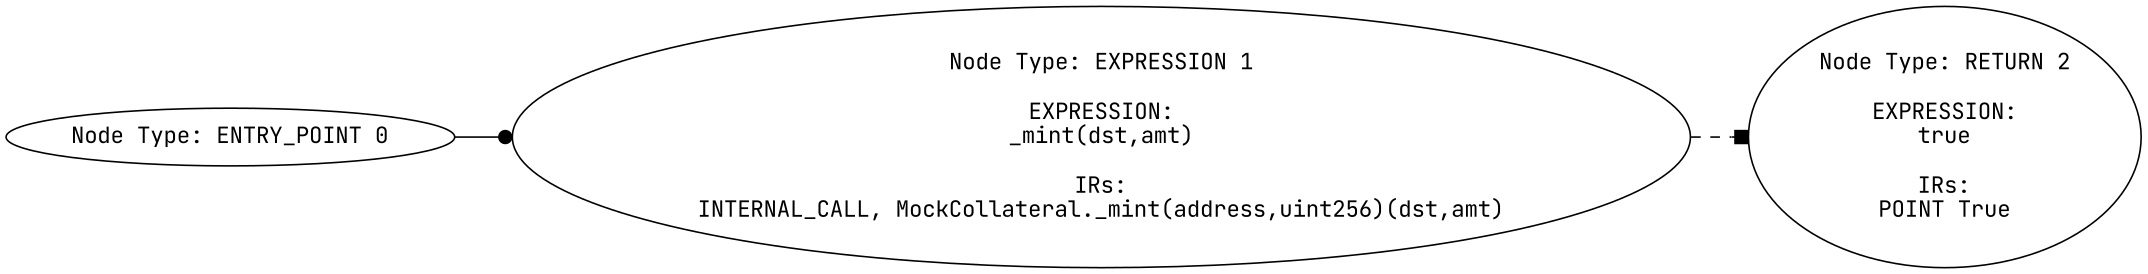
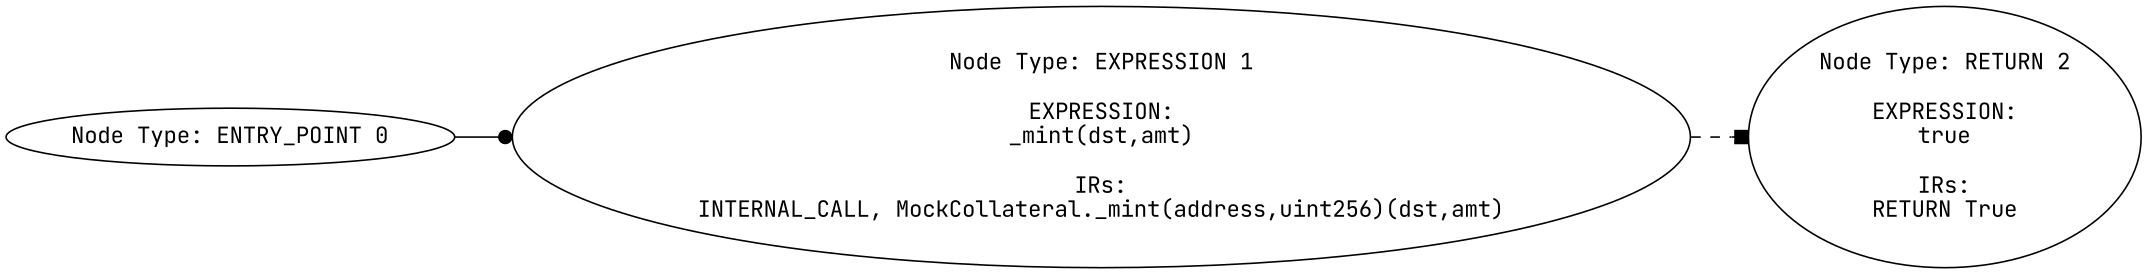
node "Node Type: RETURN 2 EXPRESSION: true IRs: POINT True": label "Node Type: RETURN 2 EXPRESSION: true IRs: POINT True" -> "Node Type: RETURN 2 EXPRESSION: true IRs: RETURN True"
